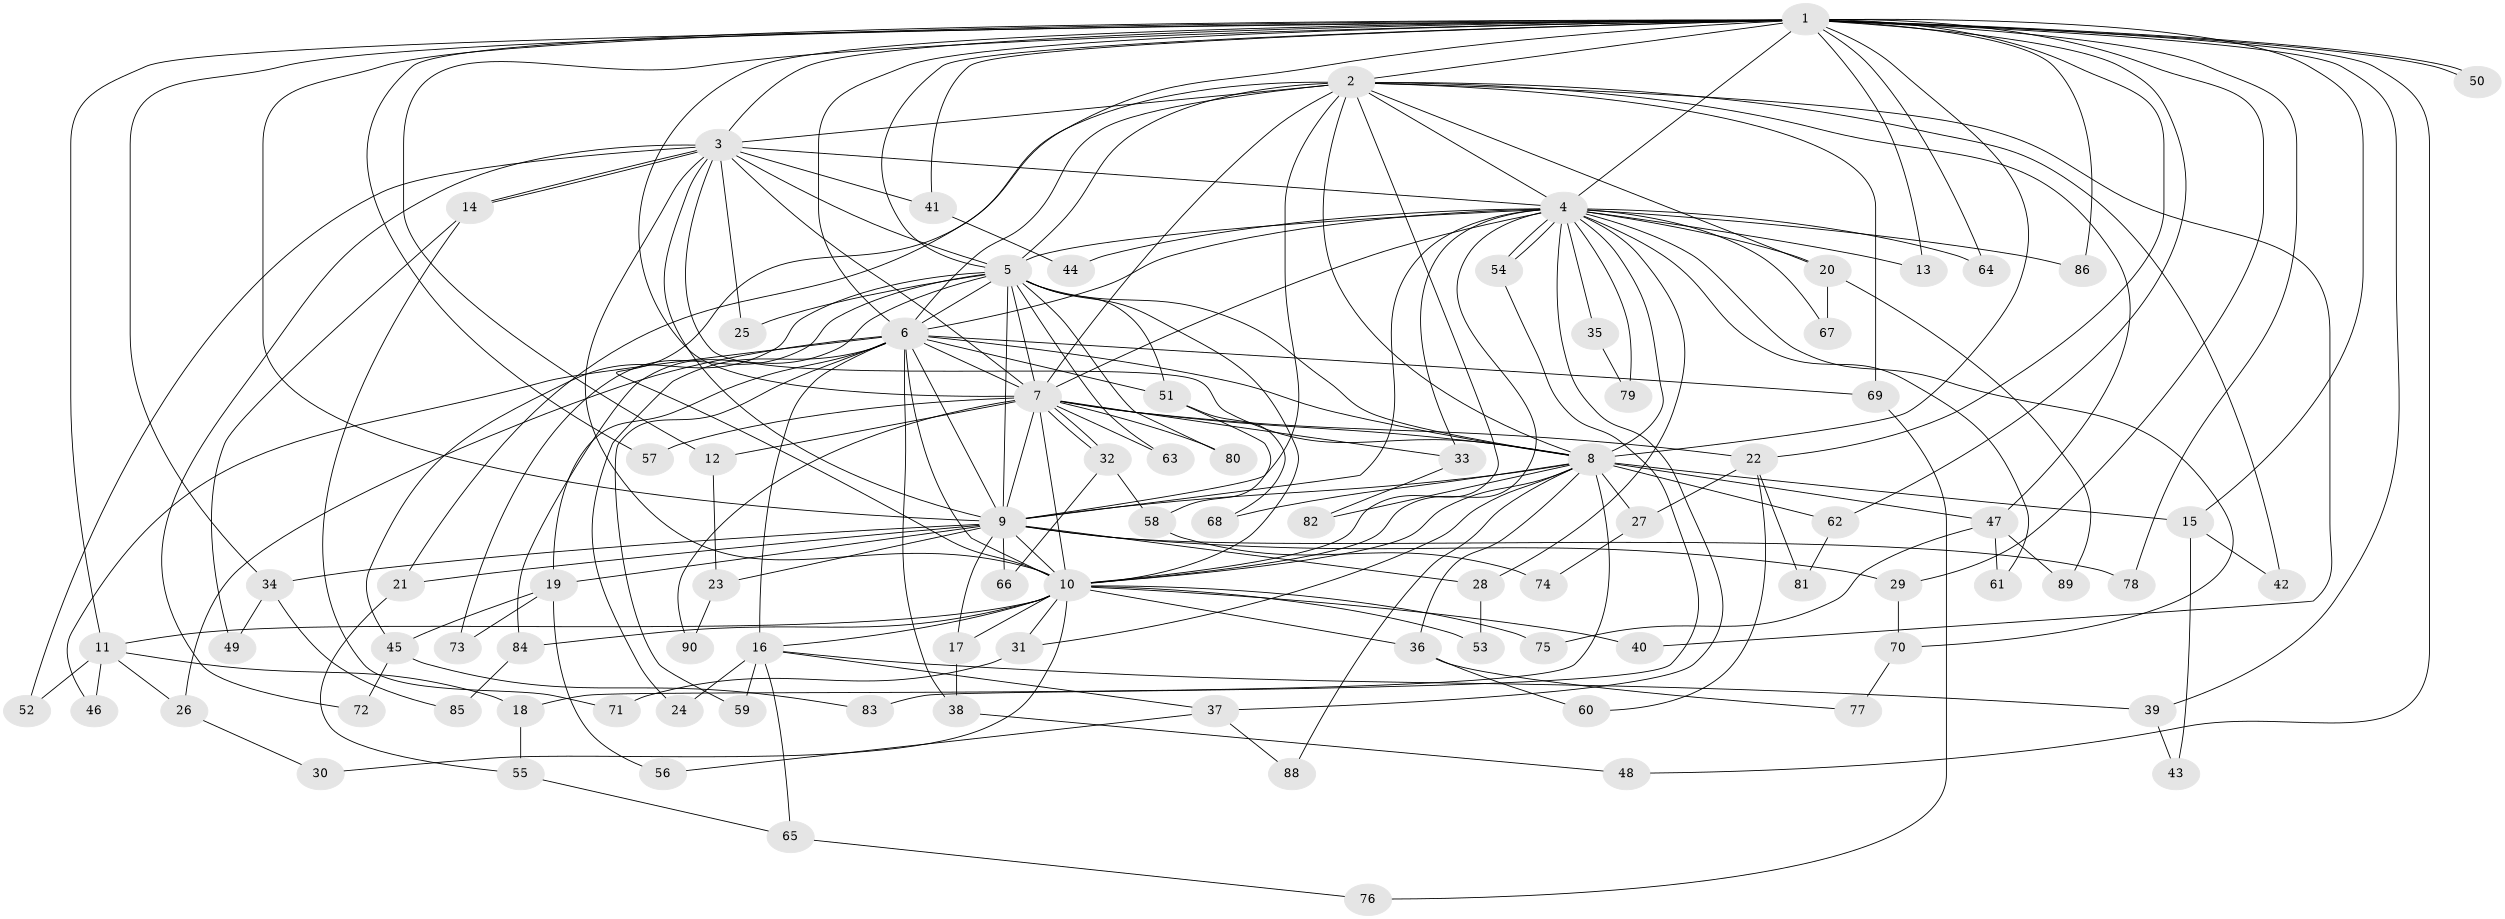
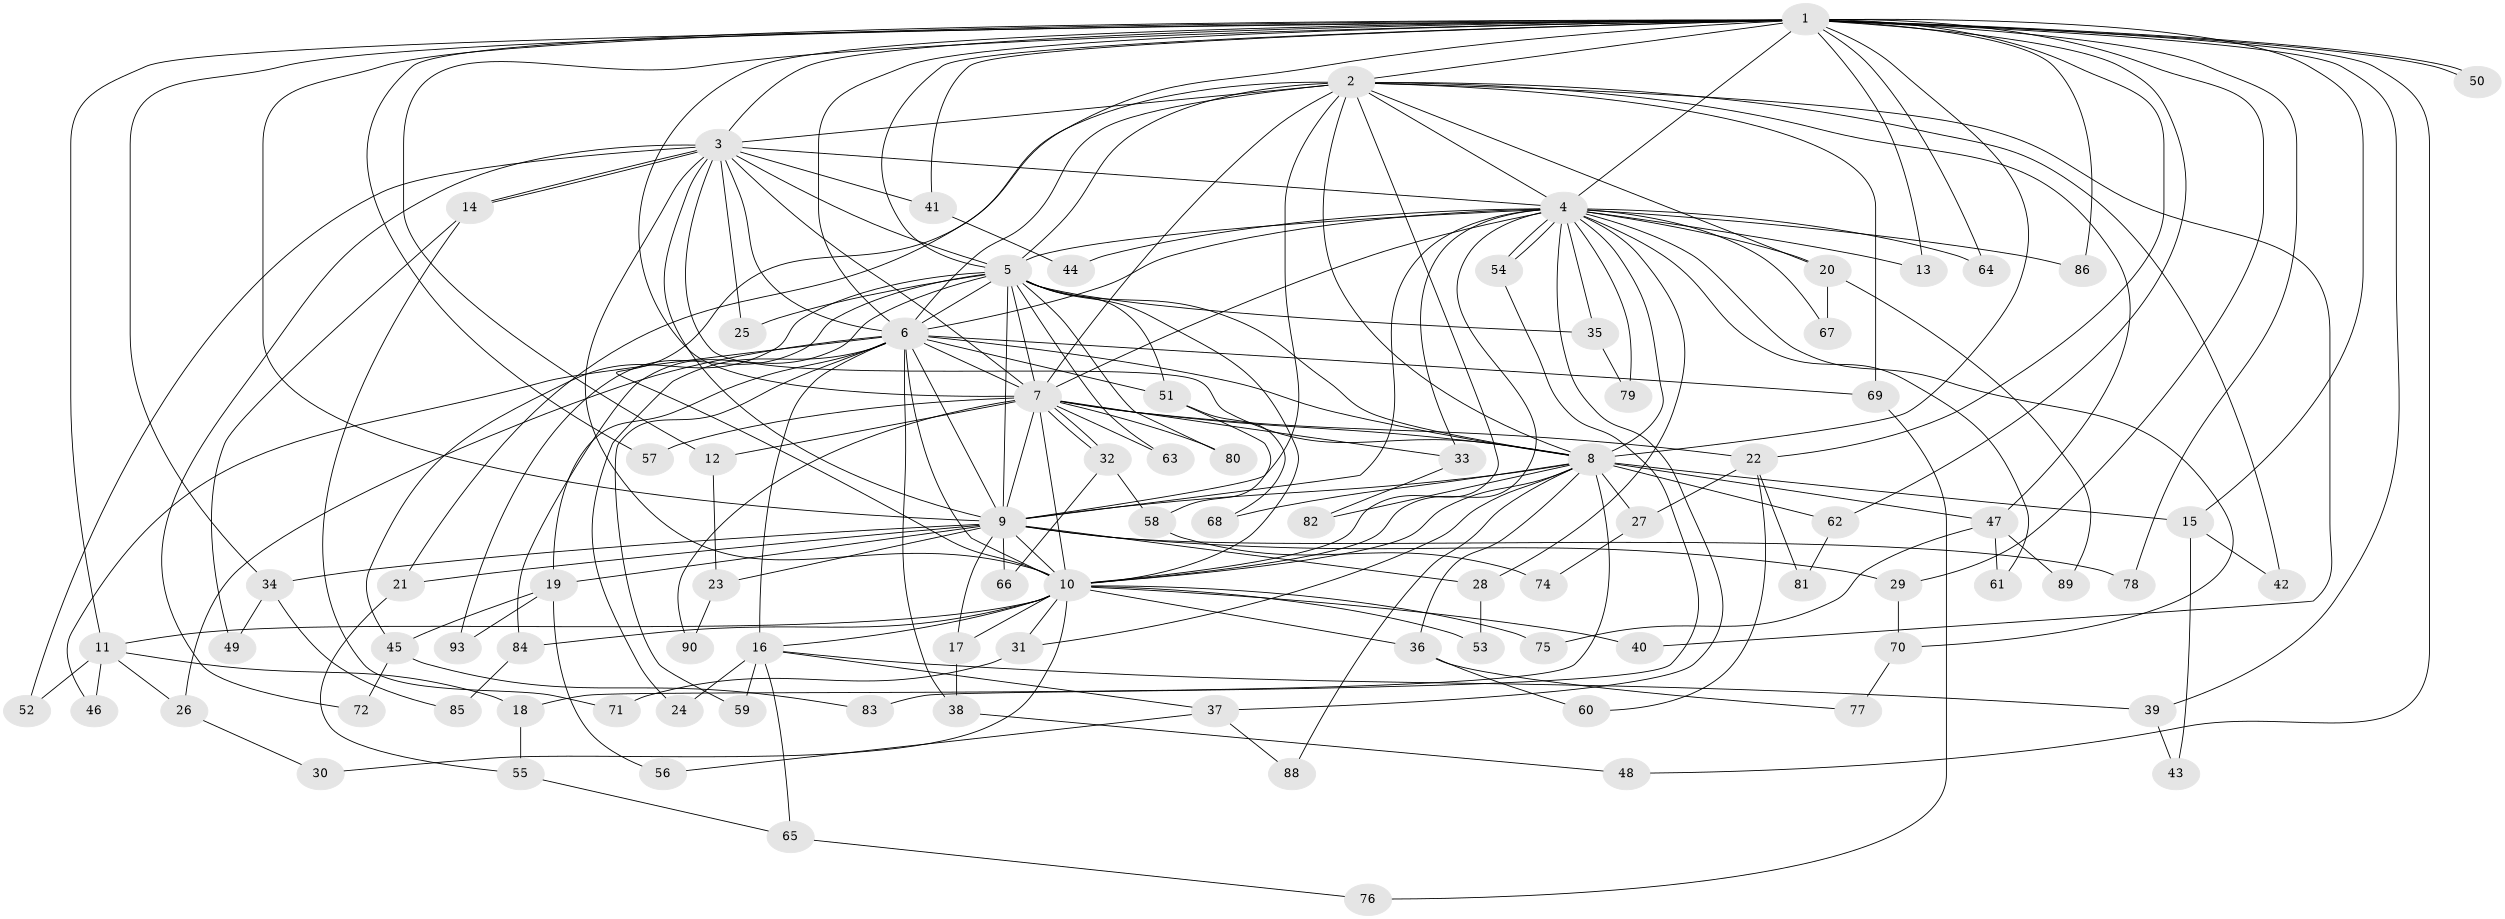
edge "3" -- "6": added
edge "5" -- "35": added
node "73": label "73" -> "93"
